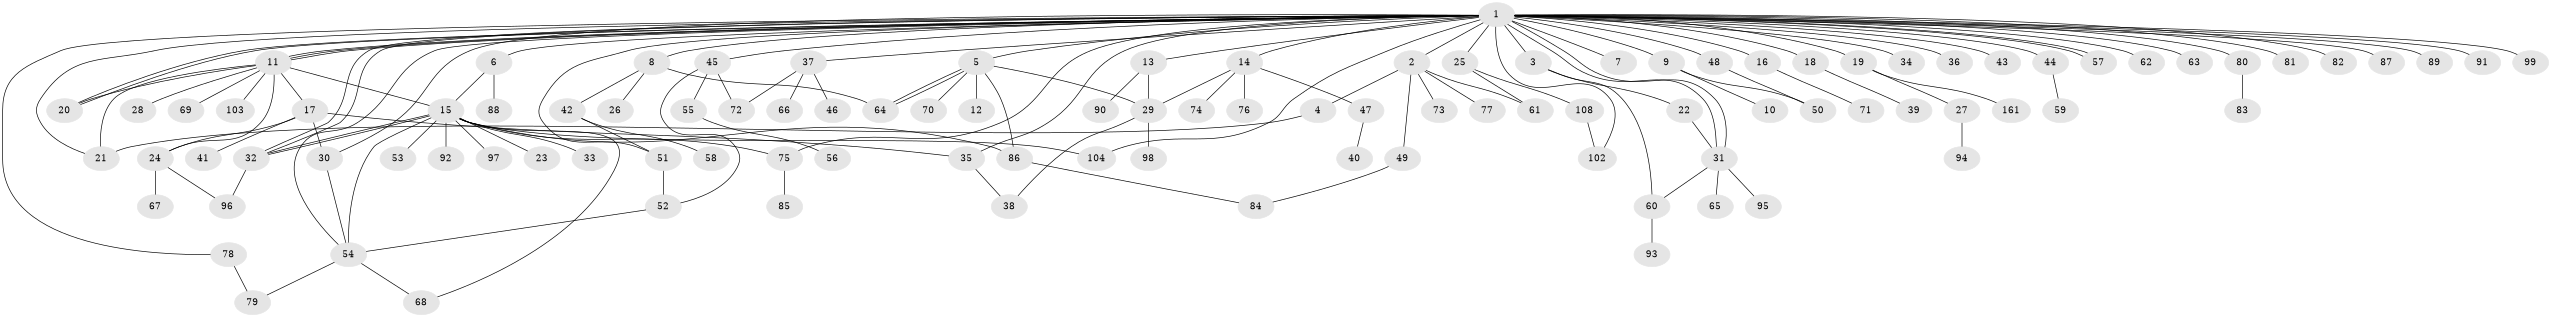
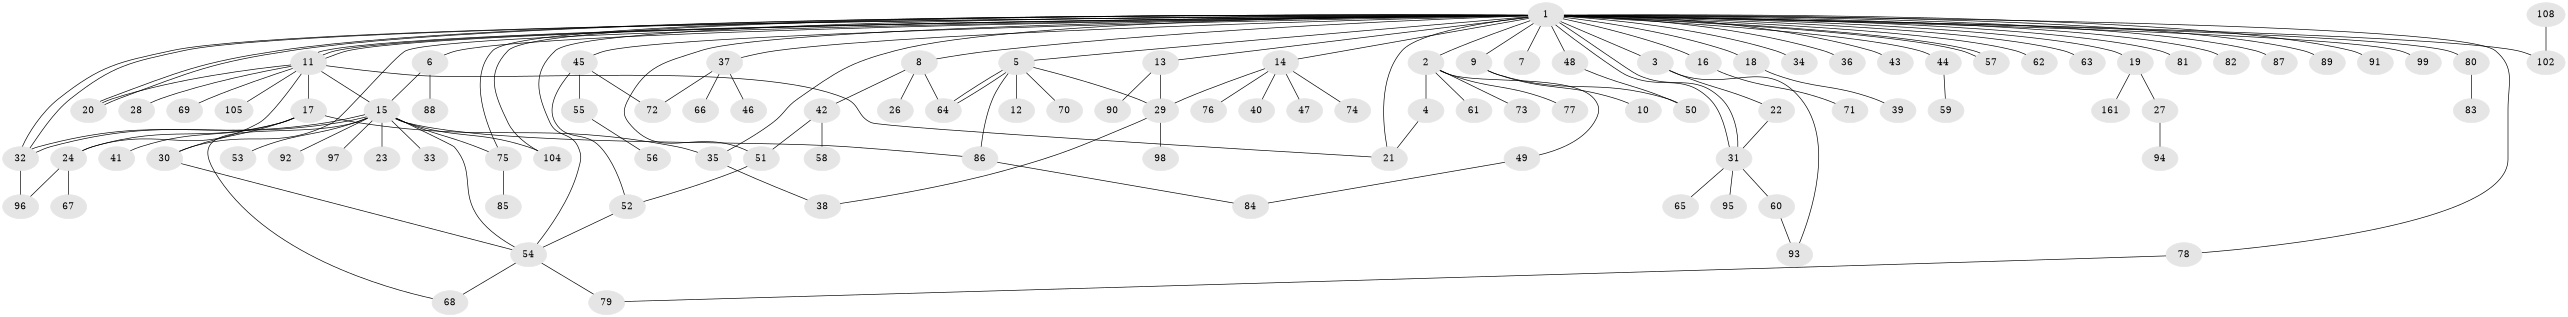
node "25": removed
edge "3" -- "60": now "3" -- "93"
node "103": label "103" -> "105"
edge "47" -- "40": now "14" -- "40"
